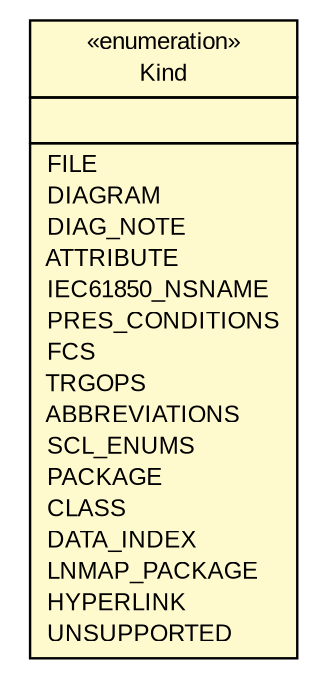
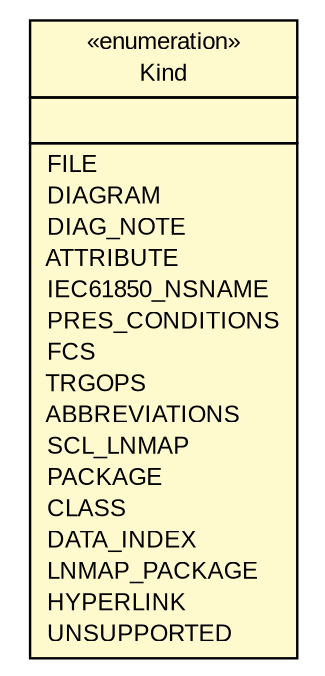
node "Kind": text "SCL_ENUMS" -> "SCL_LNMAP"
